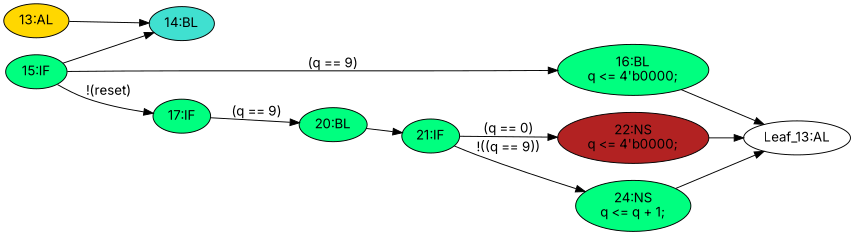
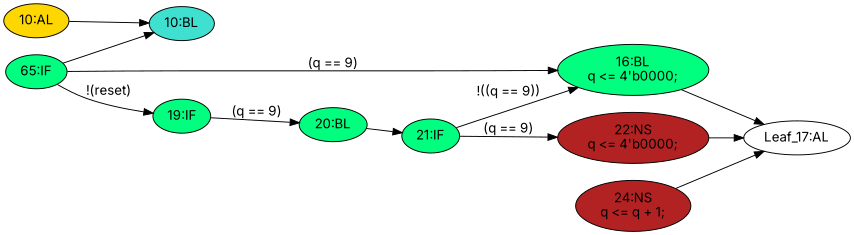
node "13:AL": label "13:AL" -> "10:AL"
node "14:BL": label "14:BL" -> "10:BL"
node "15:IF": label "15:IF" -> "65:IF"
node "17:IF": label "17:IF" -> "19:IF"
edge "21:IF" -> "22:NS q <= 4'b0000;": label "(q == 0)" -> "(q == 9)"
node "Leaf_13:AL": label "Leaf_13:AL" -> "Leaf_17:AL"
edge "21:IF" -> "24:NS q <= q + 1;": now "21:IF" -> "16:BL q <= 4'b0000;"
node "24:NS q <= q + 1;": fillcolor springgreen -> firebrick
